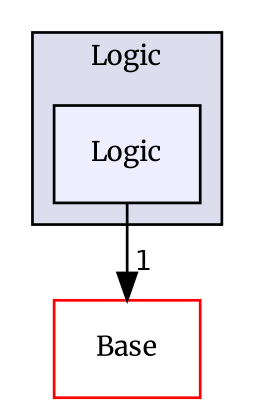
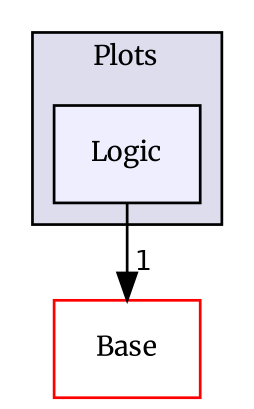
cluster "Logic": label "Logic" -> "Plots"
